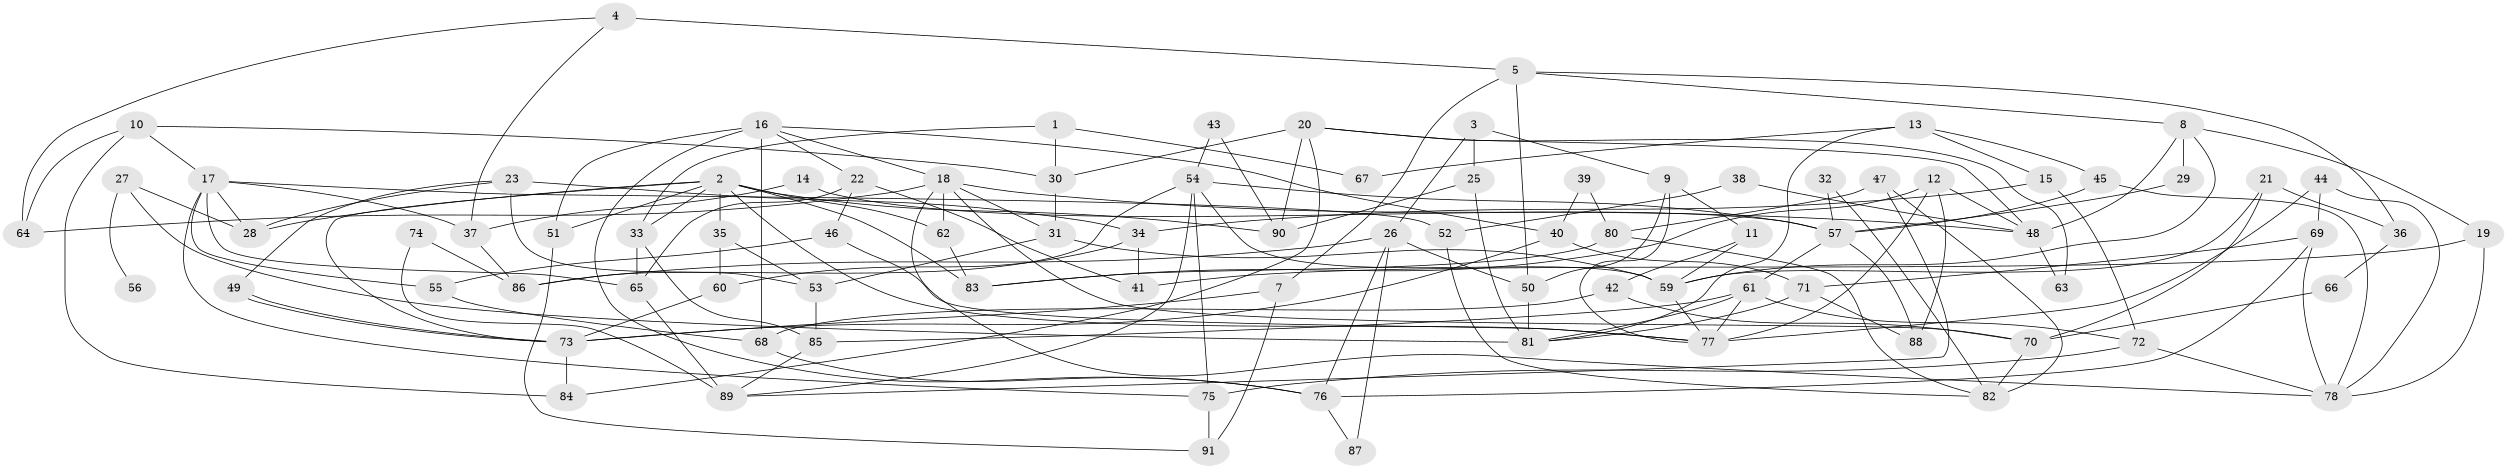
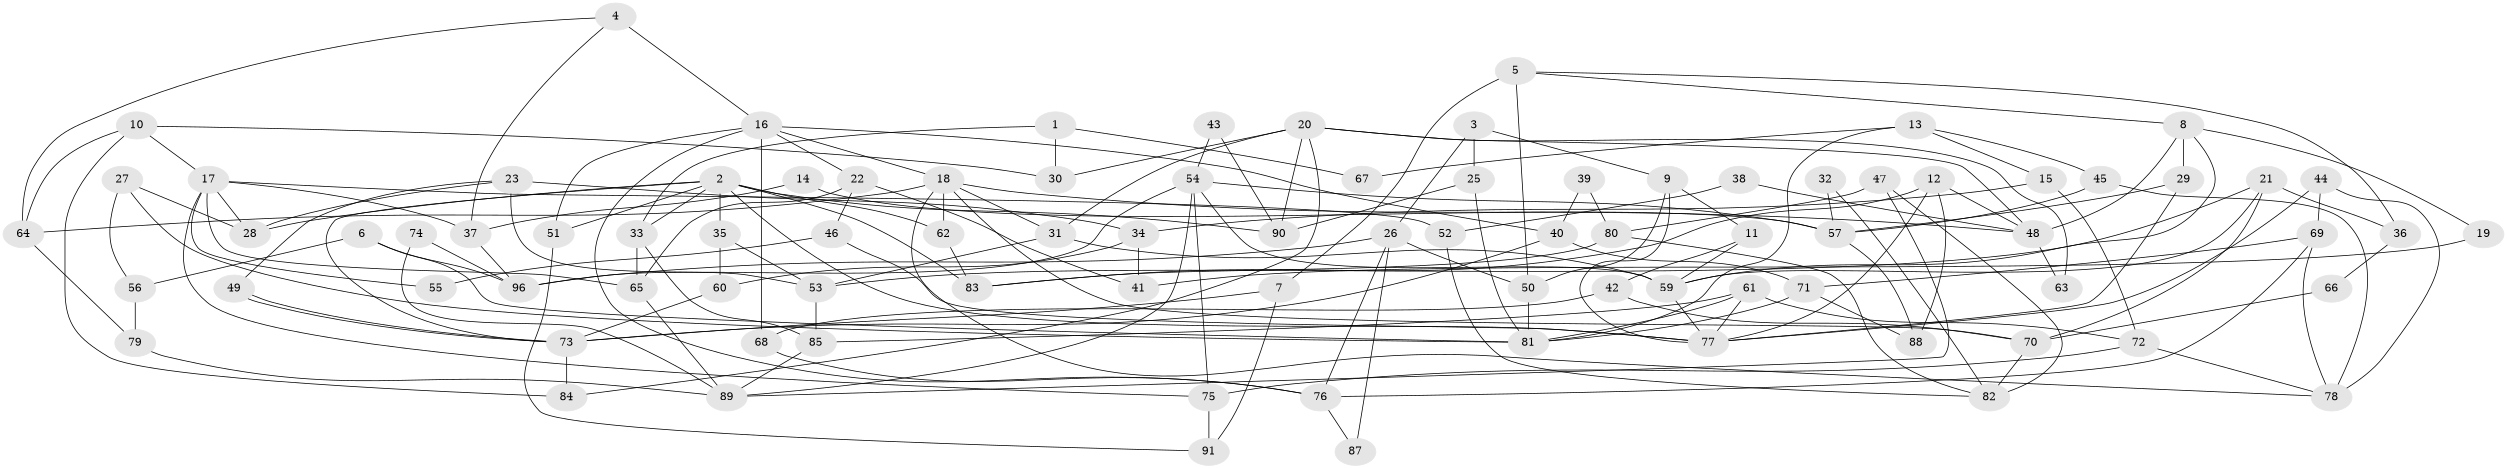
edge "4" -- "5": now "4" -- "16"
edge "30" -- "31": now "20" -- "31"
node "6": added
edge "57" -- "61": removed
edge "21" -- "53": added
node "86": label "86" -> "96"
edge "29" -- "77": added
edge "55" -- "68": removed
node "79": added
edge "19" -- "78": removed
